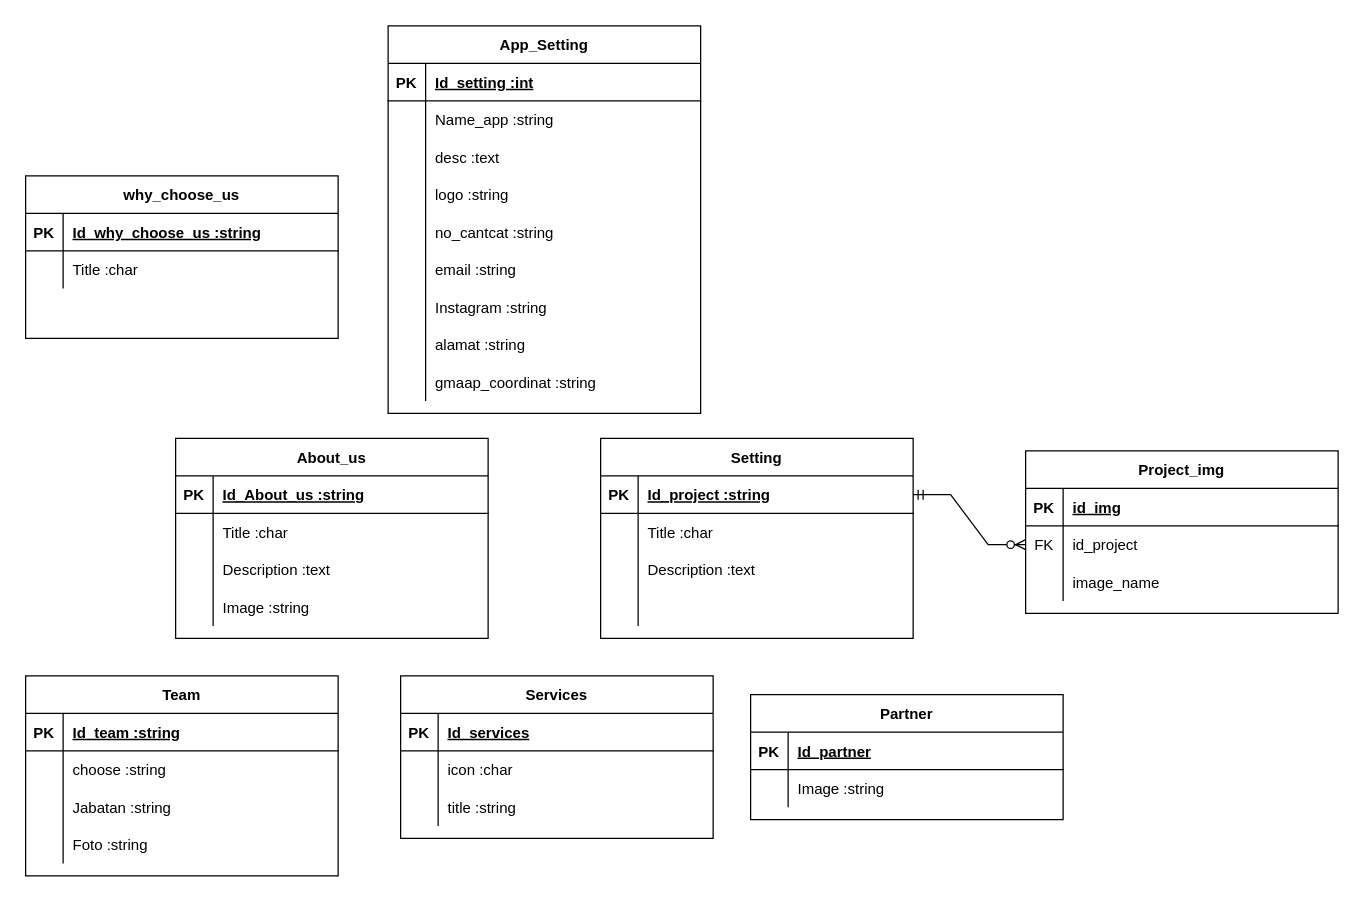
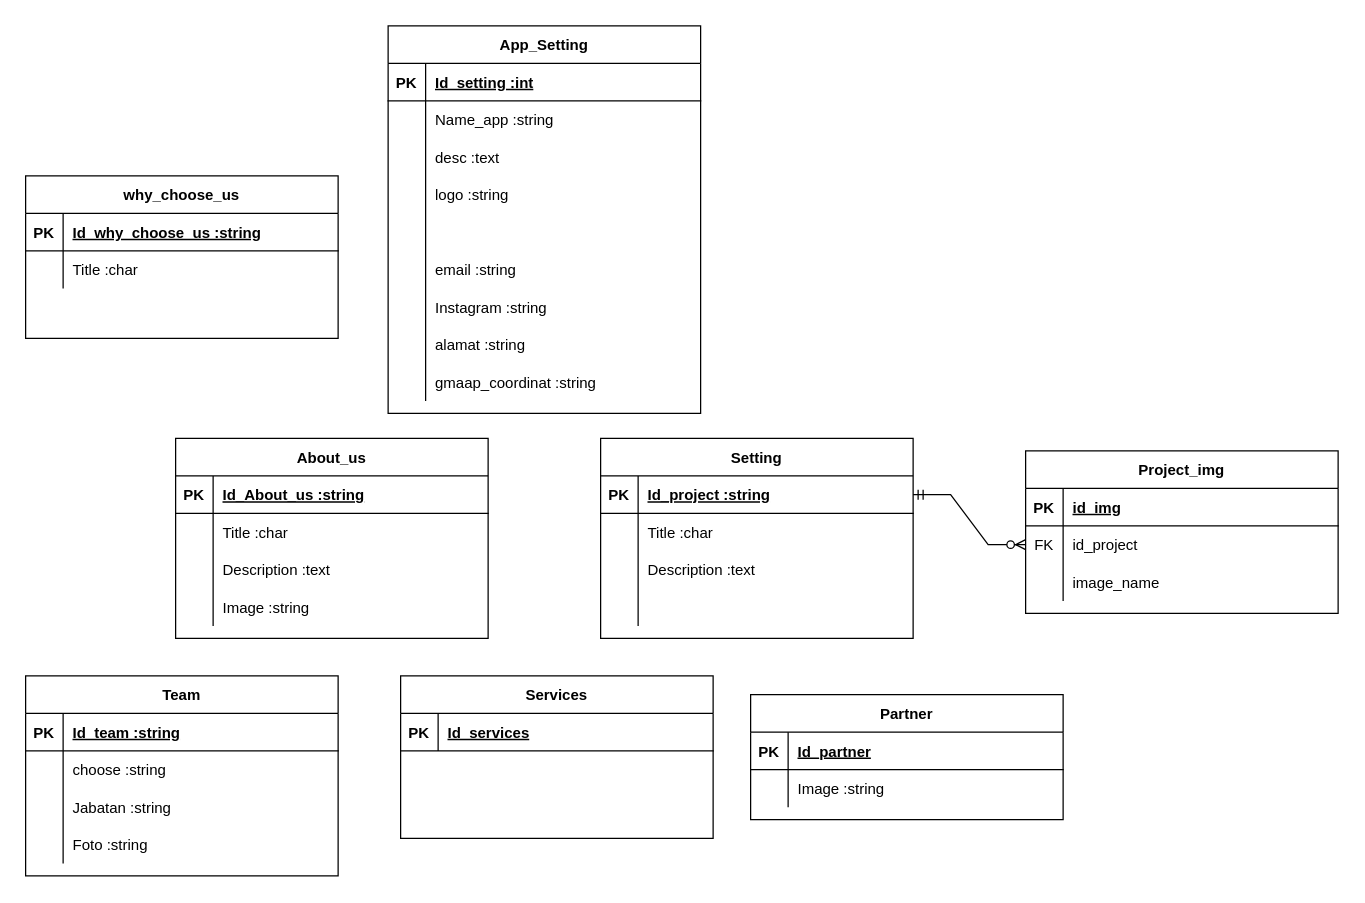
node "no_cantcat :string": removed
node "icon :char": removed
node "title :string": removed
